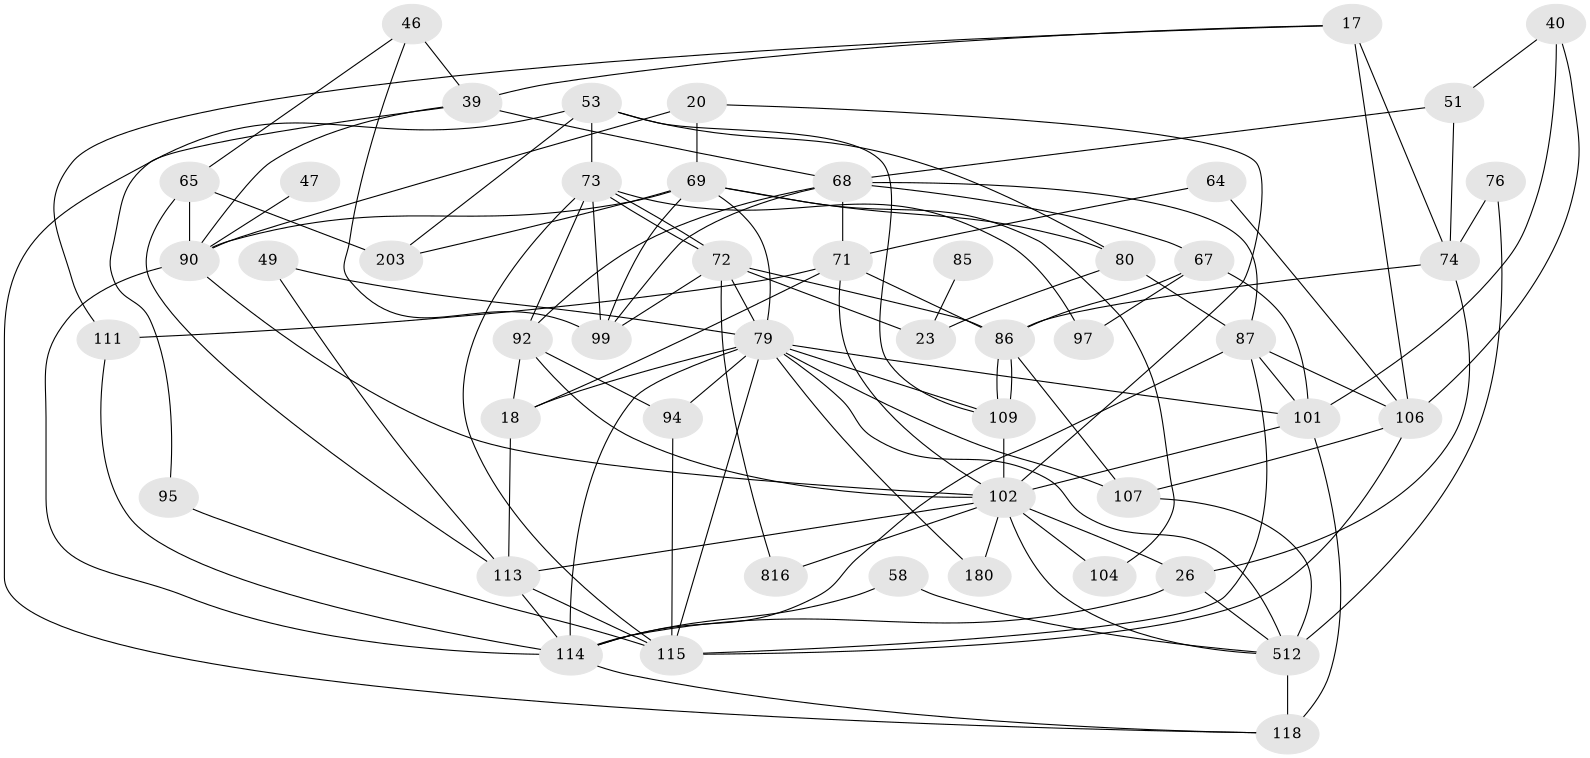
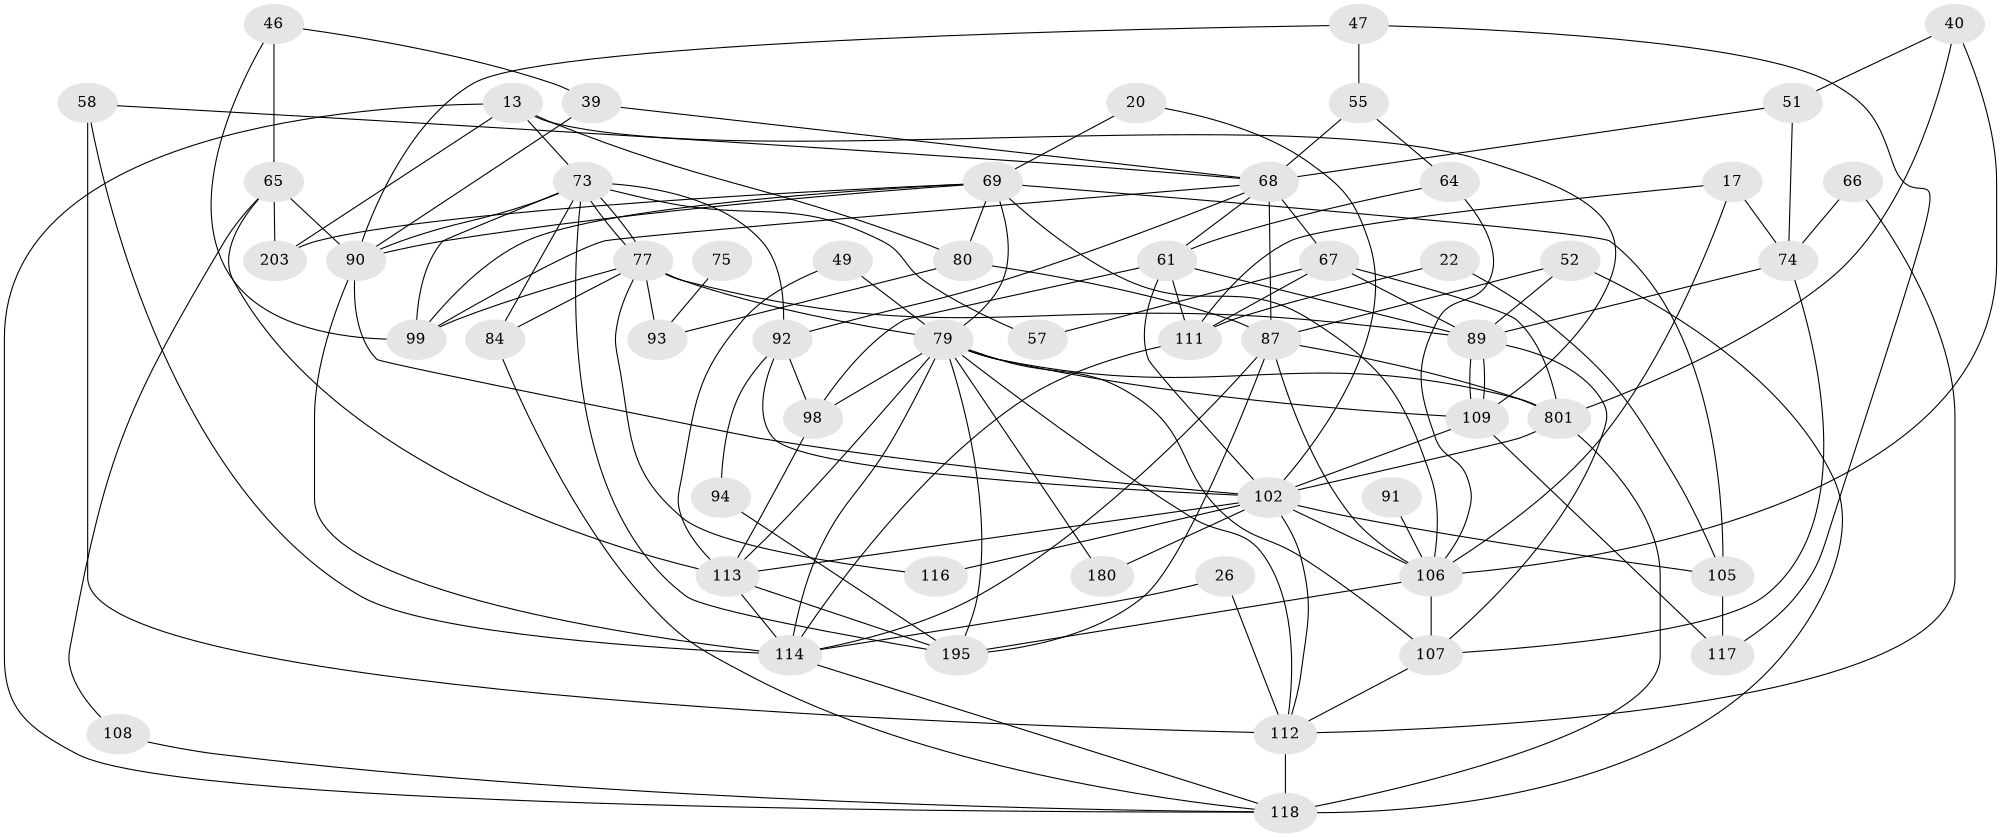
edge "17" -- "39": removed
node "53": label "53" -> "13"
node "55": added
edge "58" -- "68": added
edge "20" -- "90": now "73" -- "90"
node "76": label "76" -> "66"
node "72": label "72" -> "77"
node "71": label "71" -> "61"
node "85": label "85" -> "75"
node "22": added
node "52": added
edge "69" -- "106": added
edge "67" -- "111": added
node "84": added
node "23": label "23" -> "93"
node "86": label "86" -> "89"
node "97": label "97" -> "57"
edge "79" -- "94": now "79" -- "113"
node "18": label "18" -> "98"
node "101": label "101" -> "801"
edge "74" -- "26": now "74" -- "107"
node "95": removed
node "91": added
edge "102" -- "26": now "102" -- "106"
node "816": label "816" -> "116"
node "104": label "104" -> "105"
node "115": label "115" -> "195"
node "512": label "512" -> "112"
node "117": added
node "108": added
